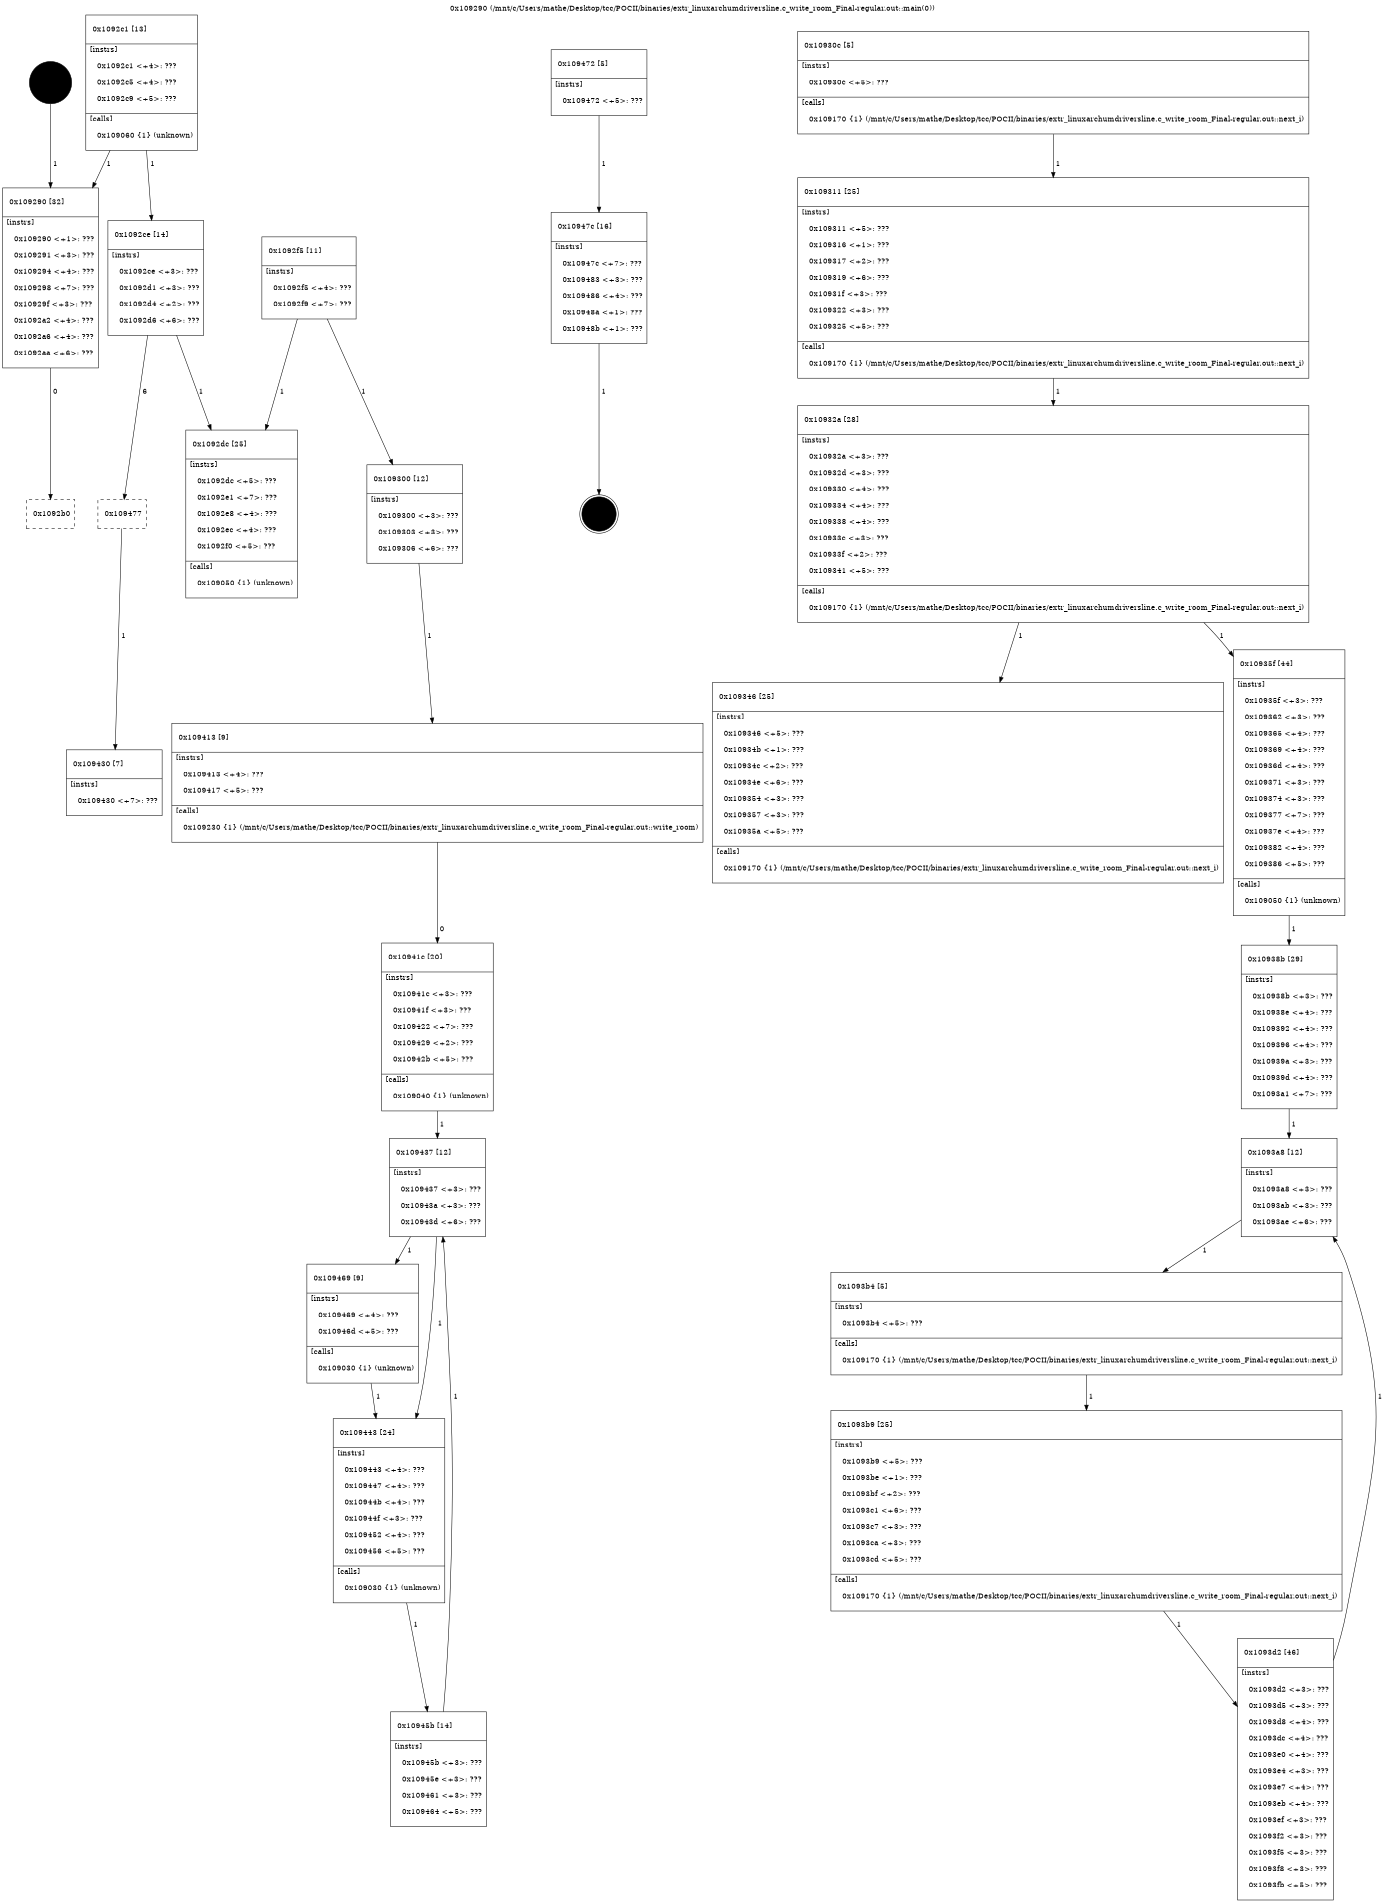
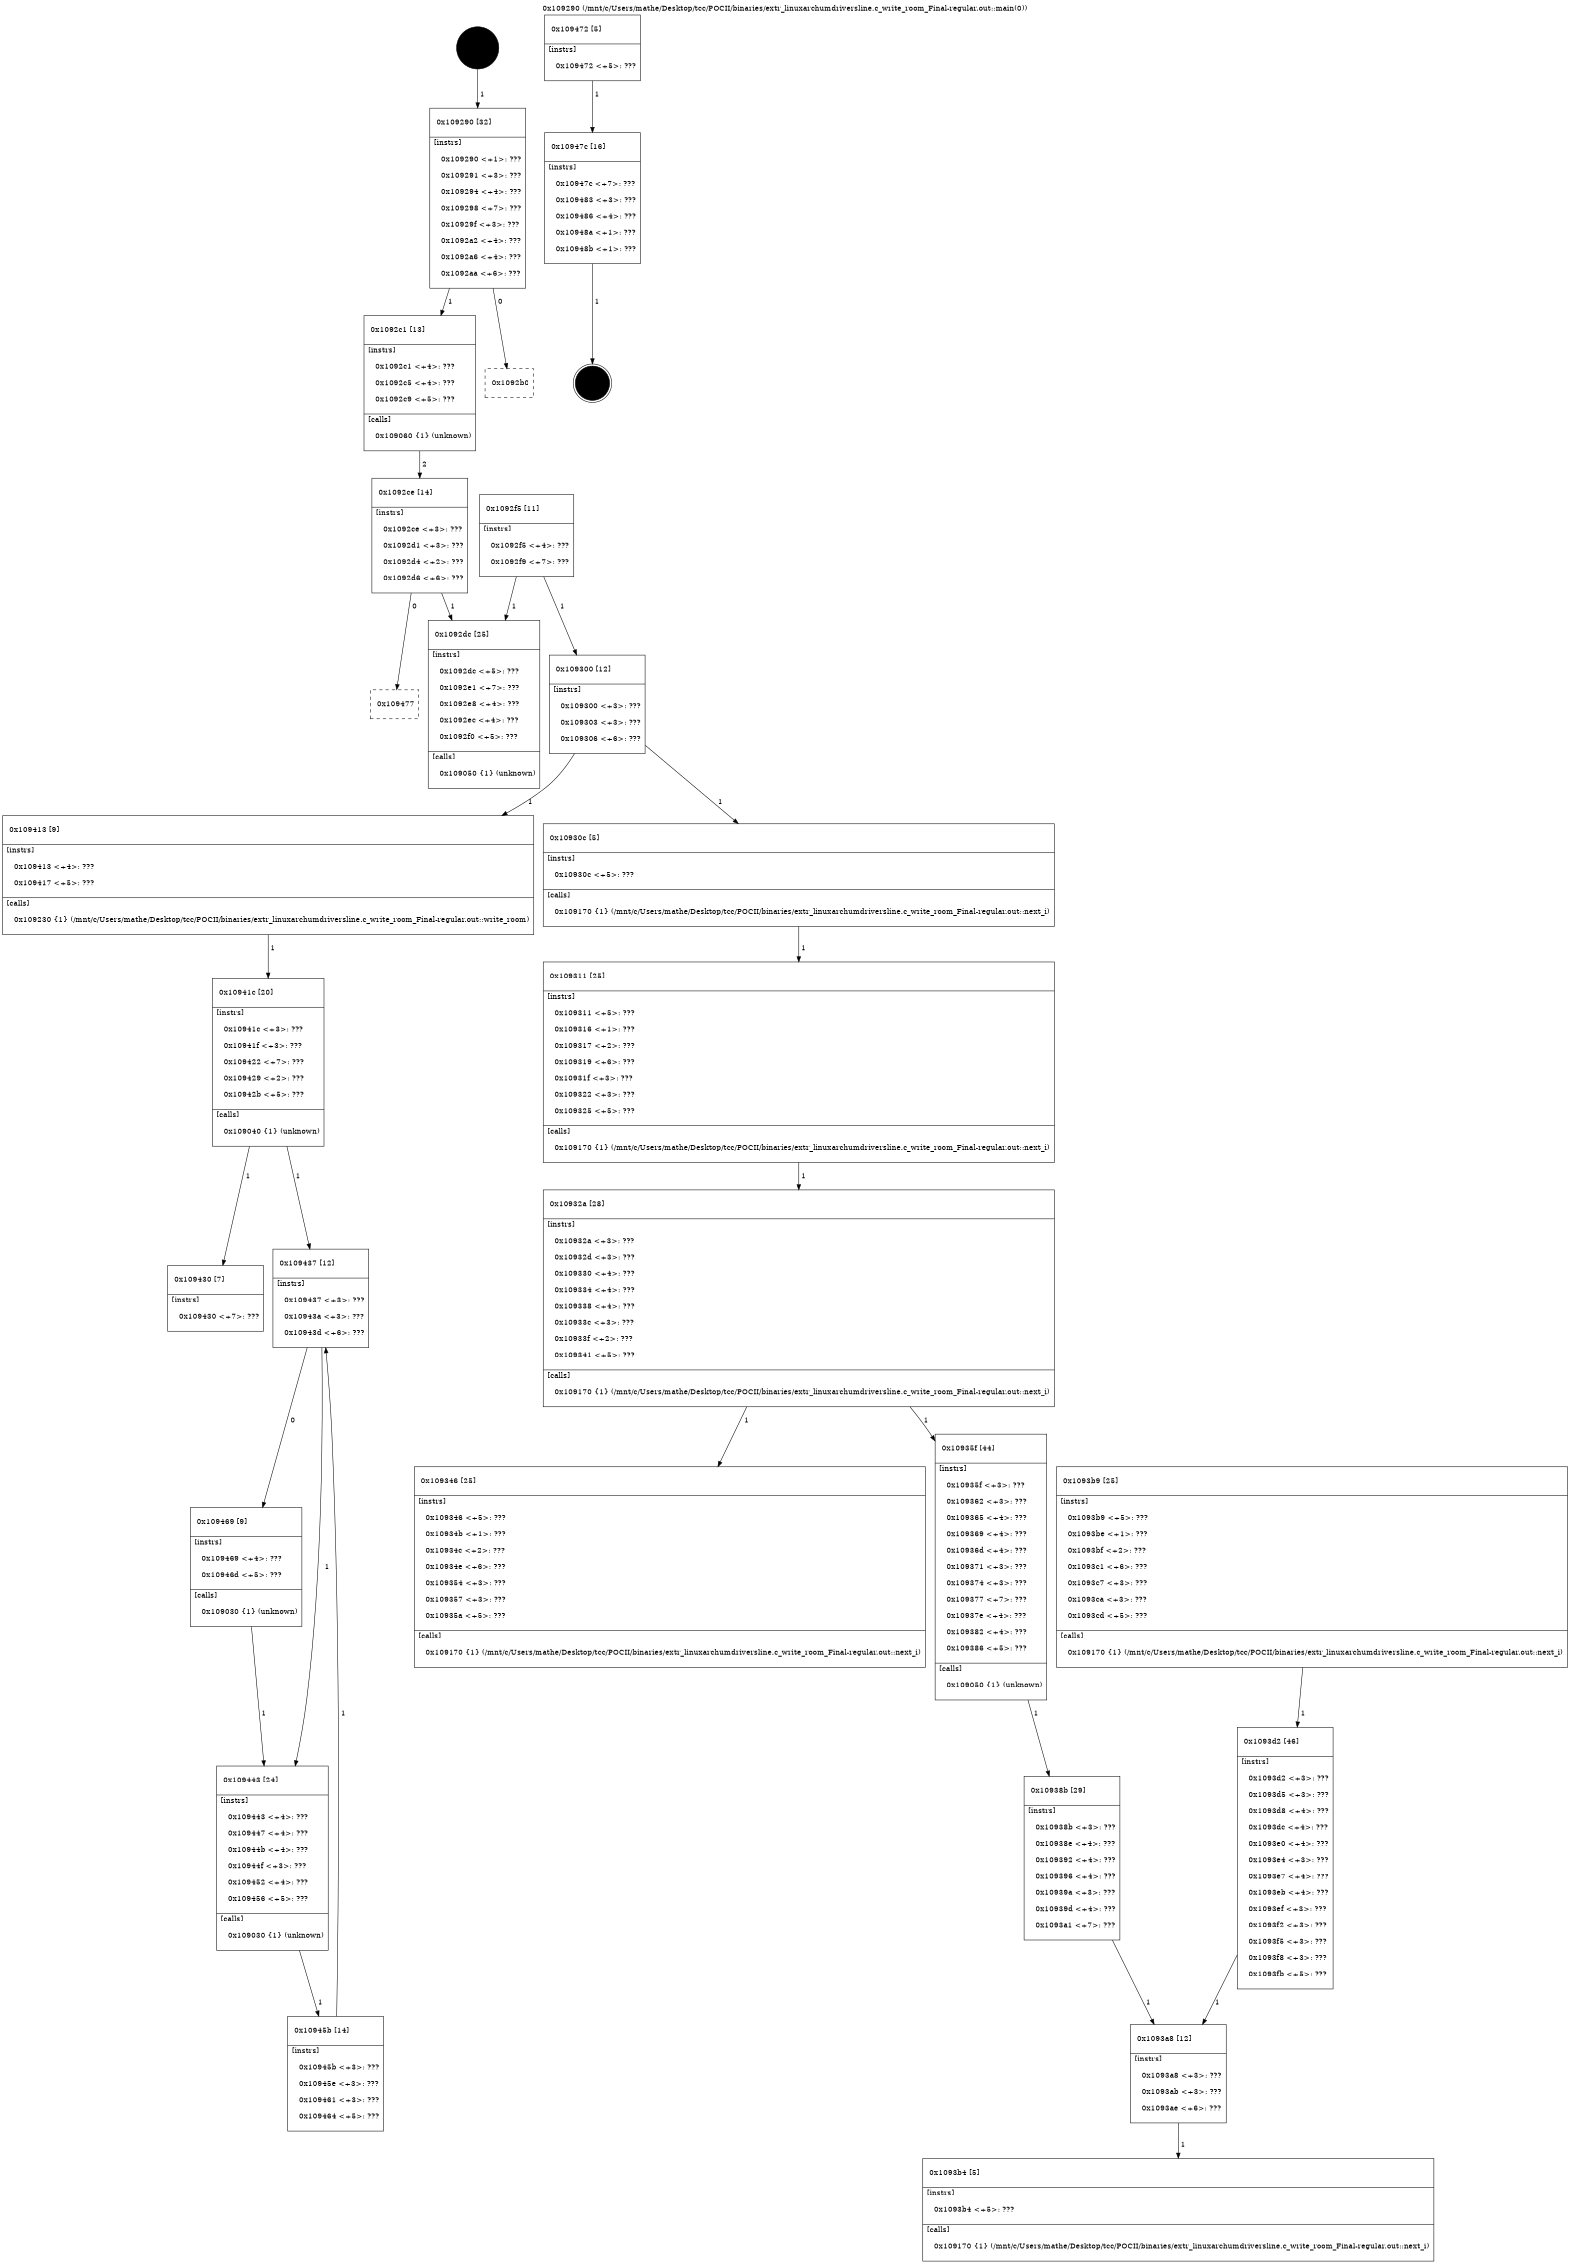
edge "0x1092c1 [13]" -> "0x1092ce [14]": label " 1" -> " 2"
edge "0x1092c1 [13]" -> "0x109290 [32]": reversed
edge "0x1092ce [14]" -> "0x109477": label " 6" -> " 0"
edge "0x109477" -> "0x109430 [7]": now "0x10941c [20]" -> "0x109430 [7]"
edge "0x109300 [12]" -> "0x10930c [5]": added, label "1"
edge "0x109413 [9]" -> "0x10941c [20]": label " 0" -> " 1"
edge "0x109437 [12]" -> "0x109469 [9]": label " 1" -> " 0"
edge "0x1093b4 [5]" -> "0x1093b9 [25]": removed, label "1"
